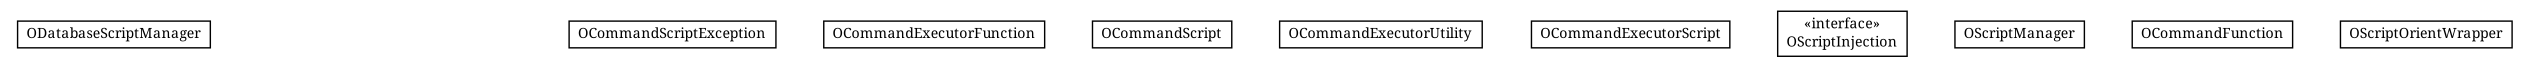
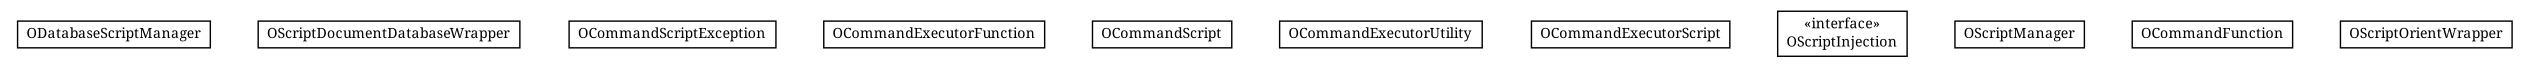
node "OScriptDocumentDatabaseWrapper": added
